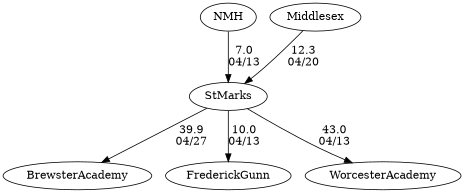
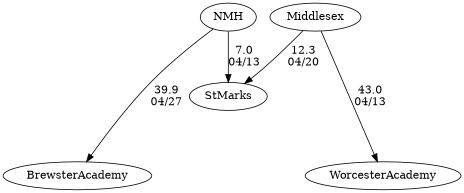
edge "StMarks" -> "BrewsterAcademy": now "NMH" -> "BrewsterAcademy"
edge "StMarks" -> "WorcesterAcademy": now "Middlesex" -> "WorcesterAcademy"
node "FrederickGunn": removed
